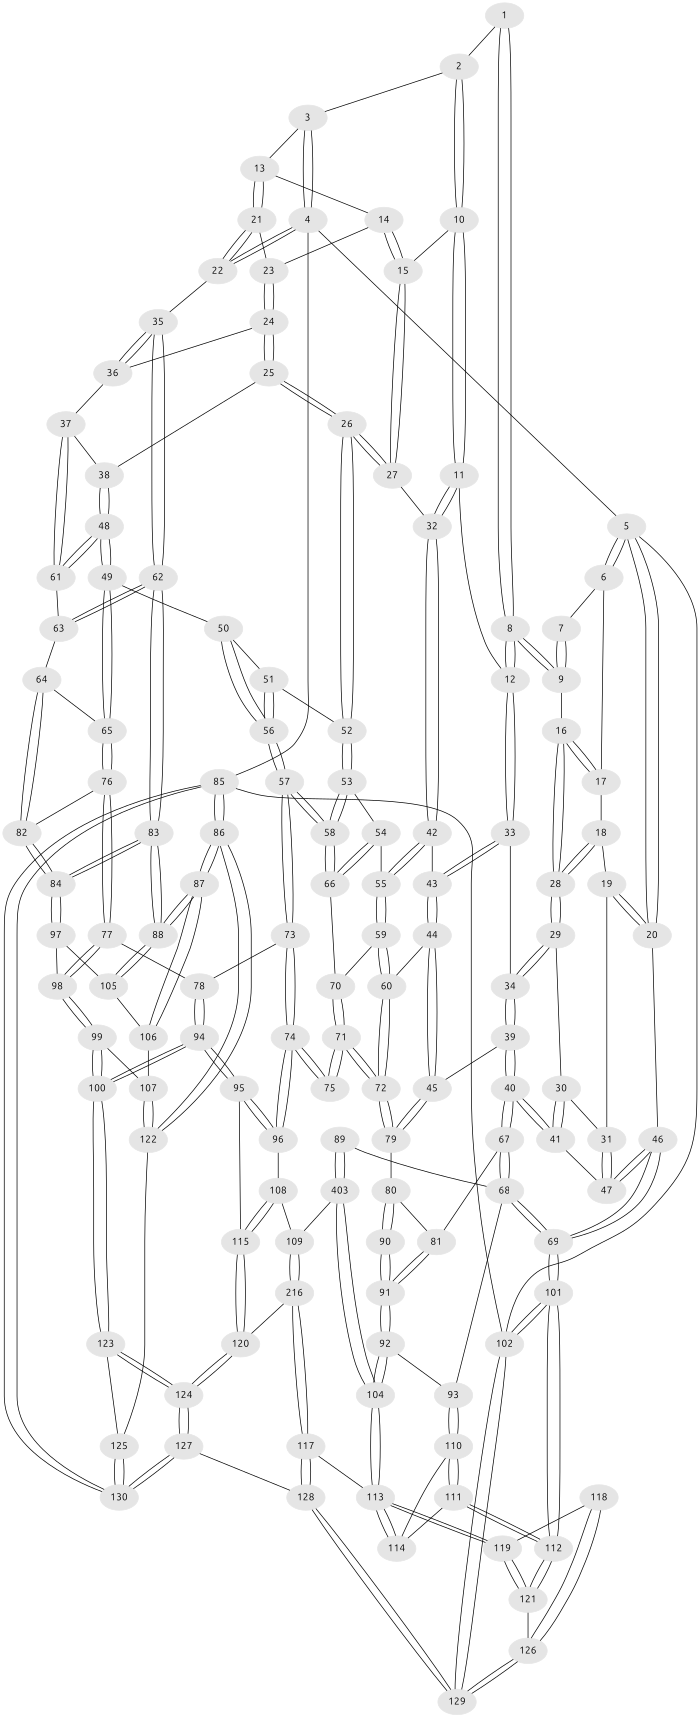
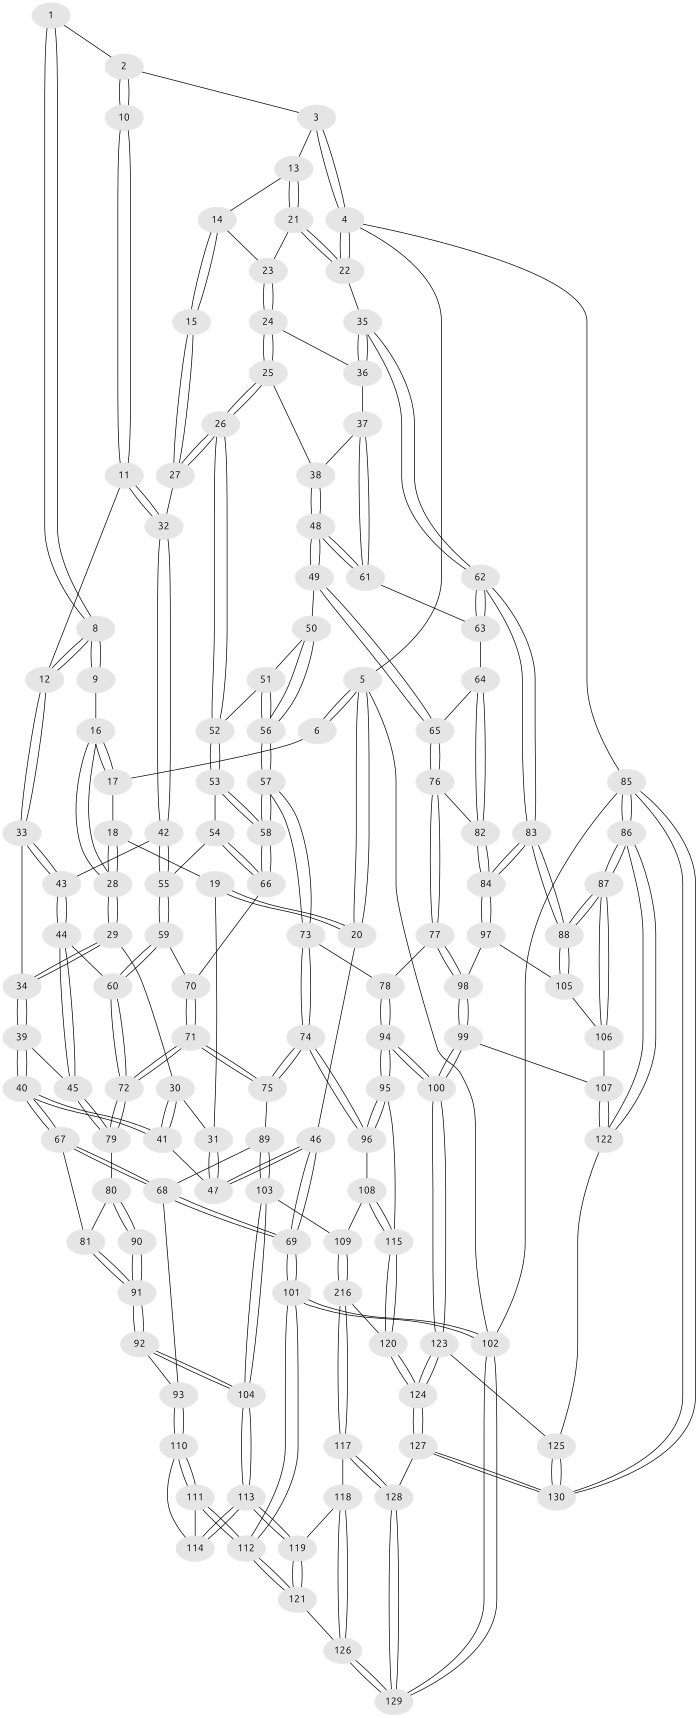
edge "10" -- "15": removed
node "7": removed
edge "75" -- "89": added
node "403": label "403" -> "103"
edge "117" -- "113": now "117" -- "118"
